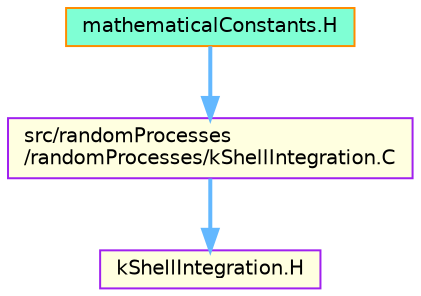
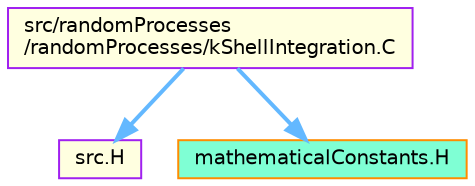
edge "mathematicalConstants.H" -> "src/randomProcesses /randomProcesses/kShellIntegration.C": reversed
node "kShellIntegration.H": label "kShellIntegration.H" -> "src.H"
